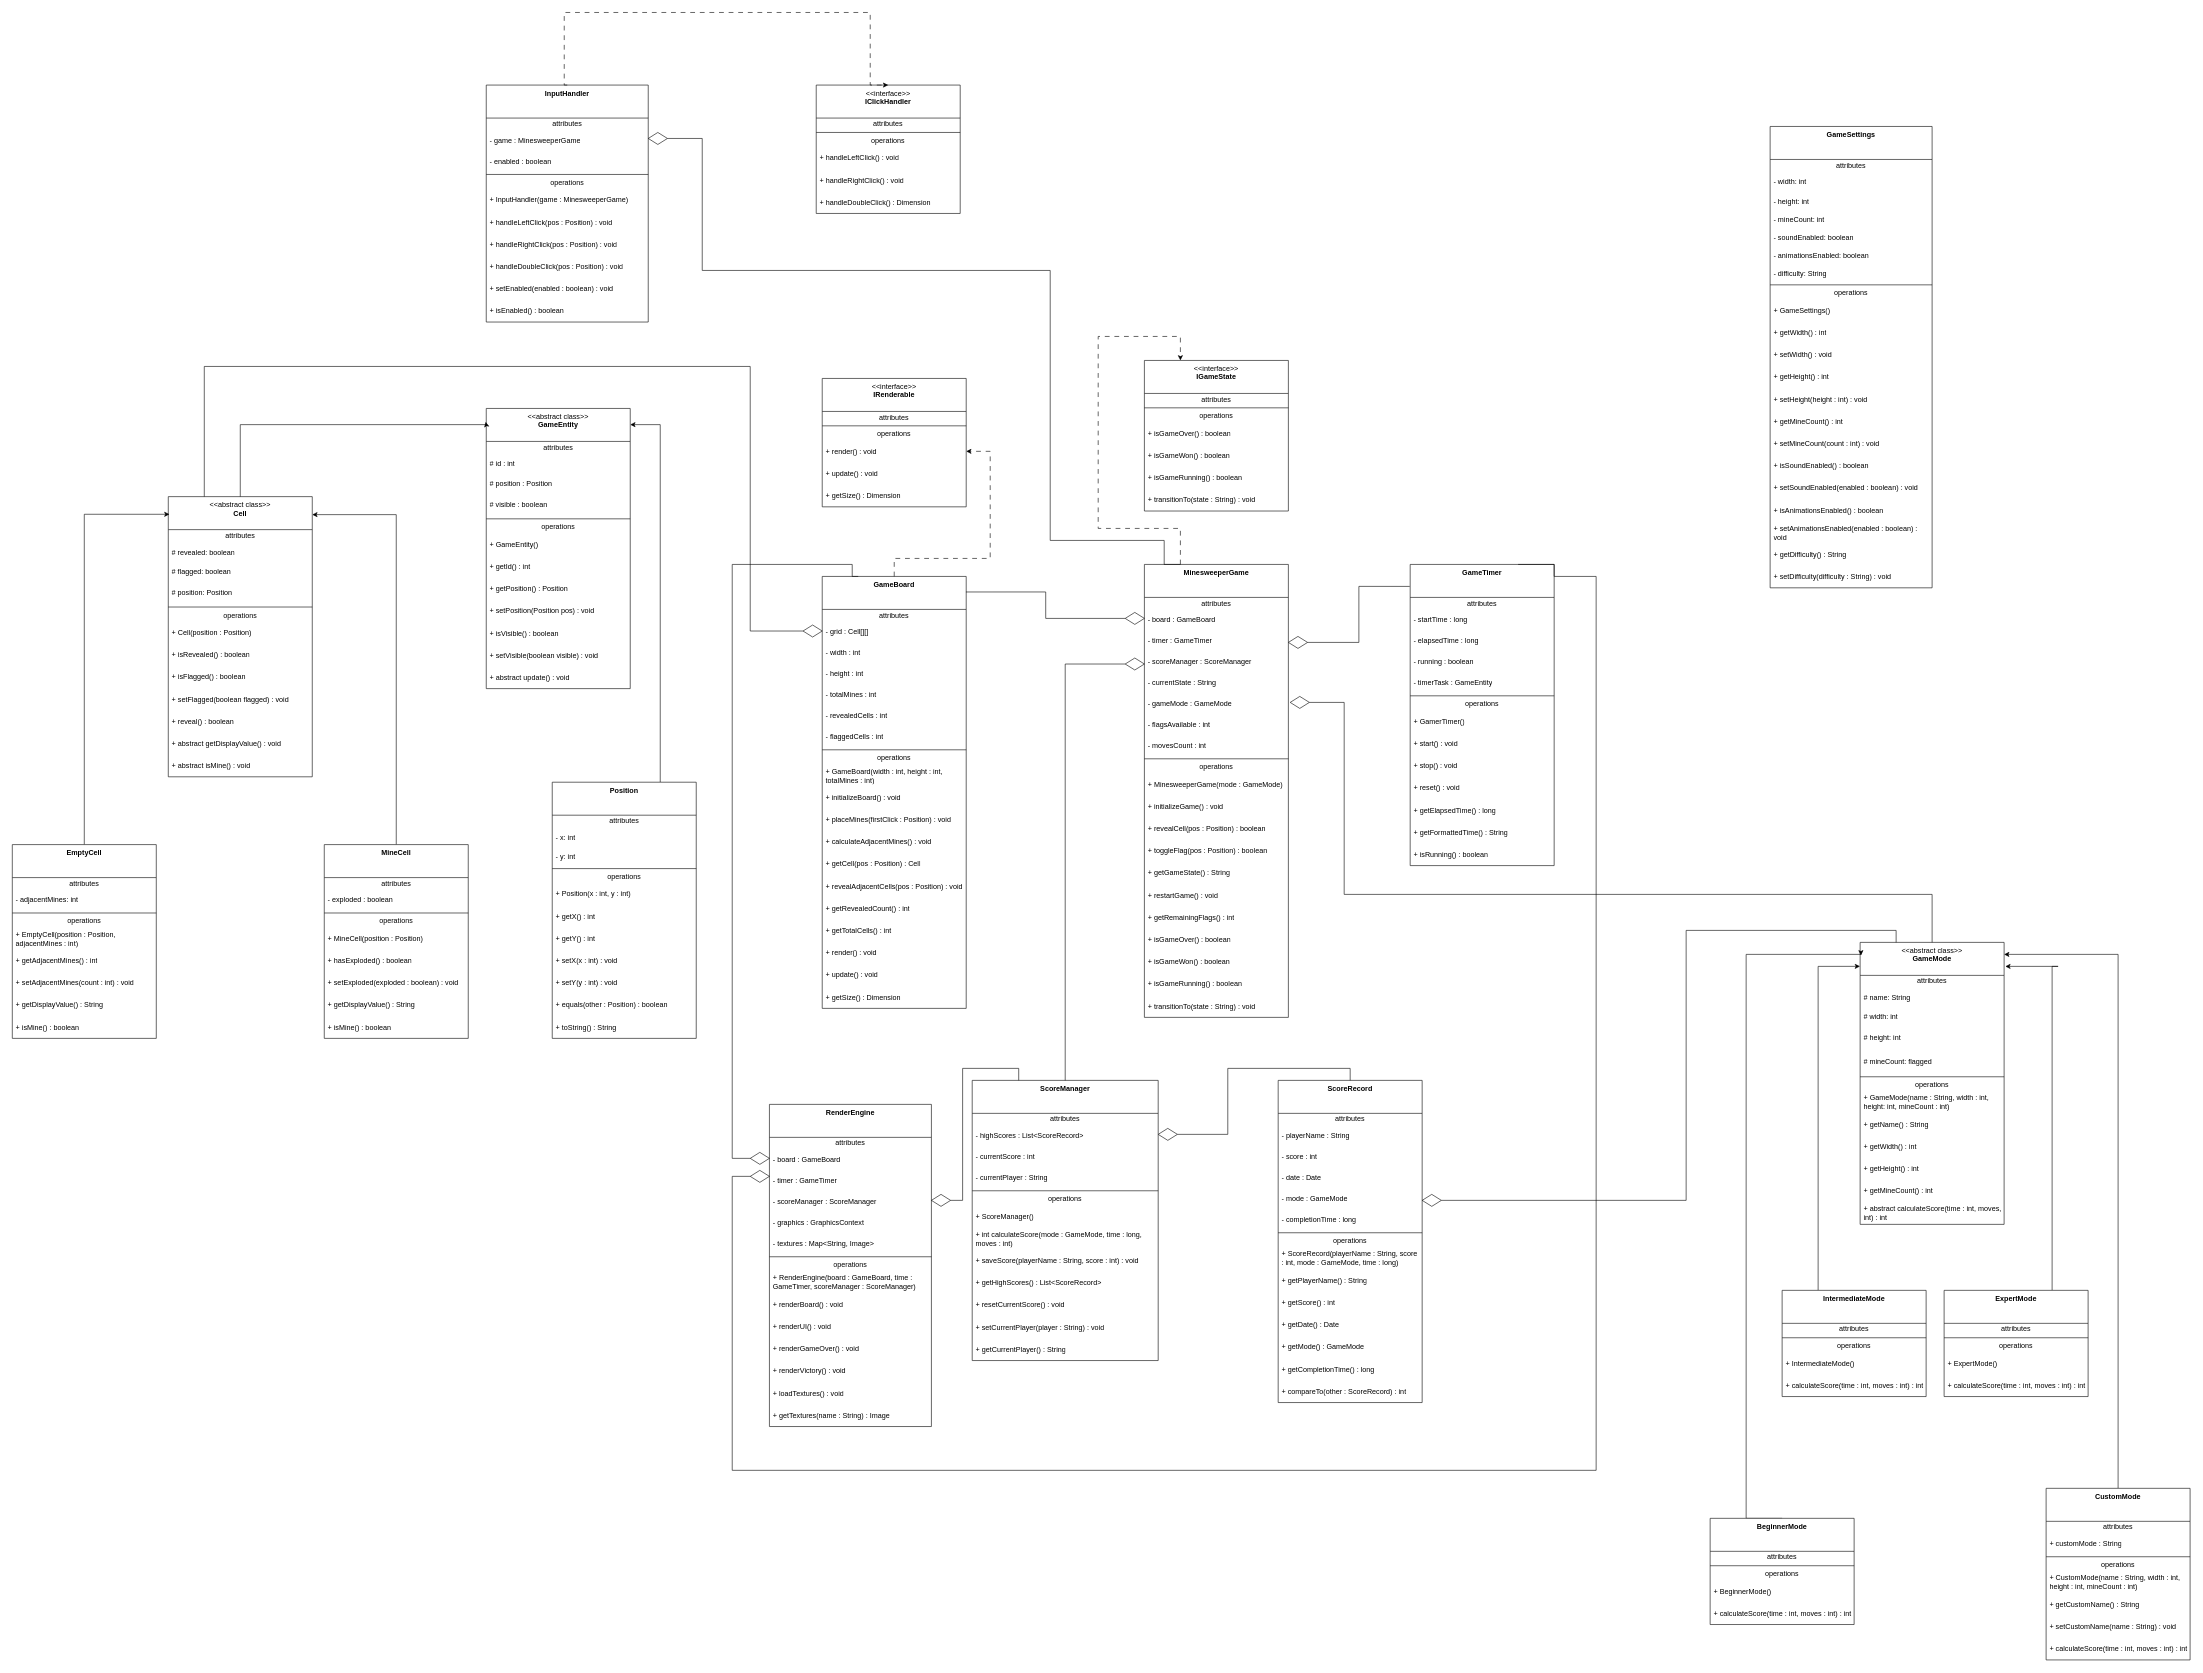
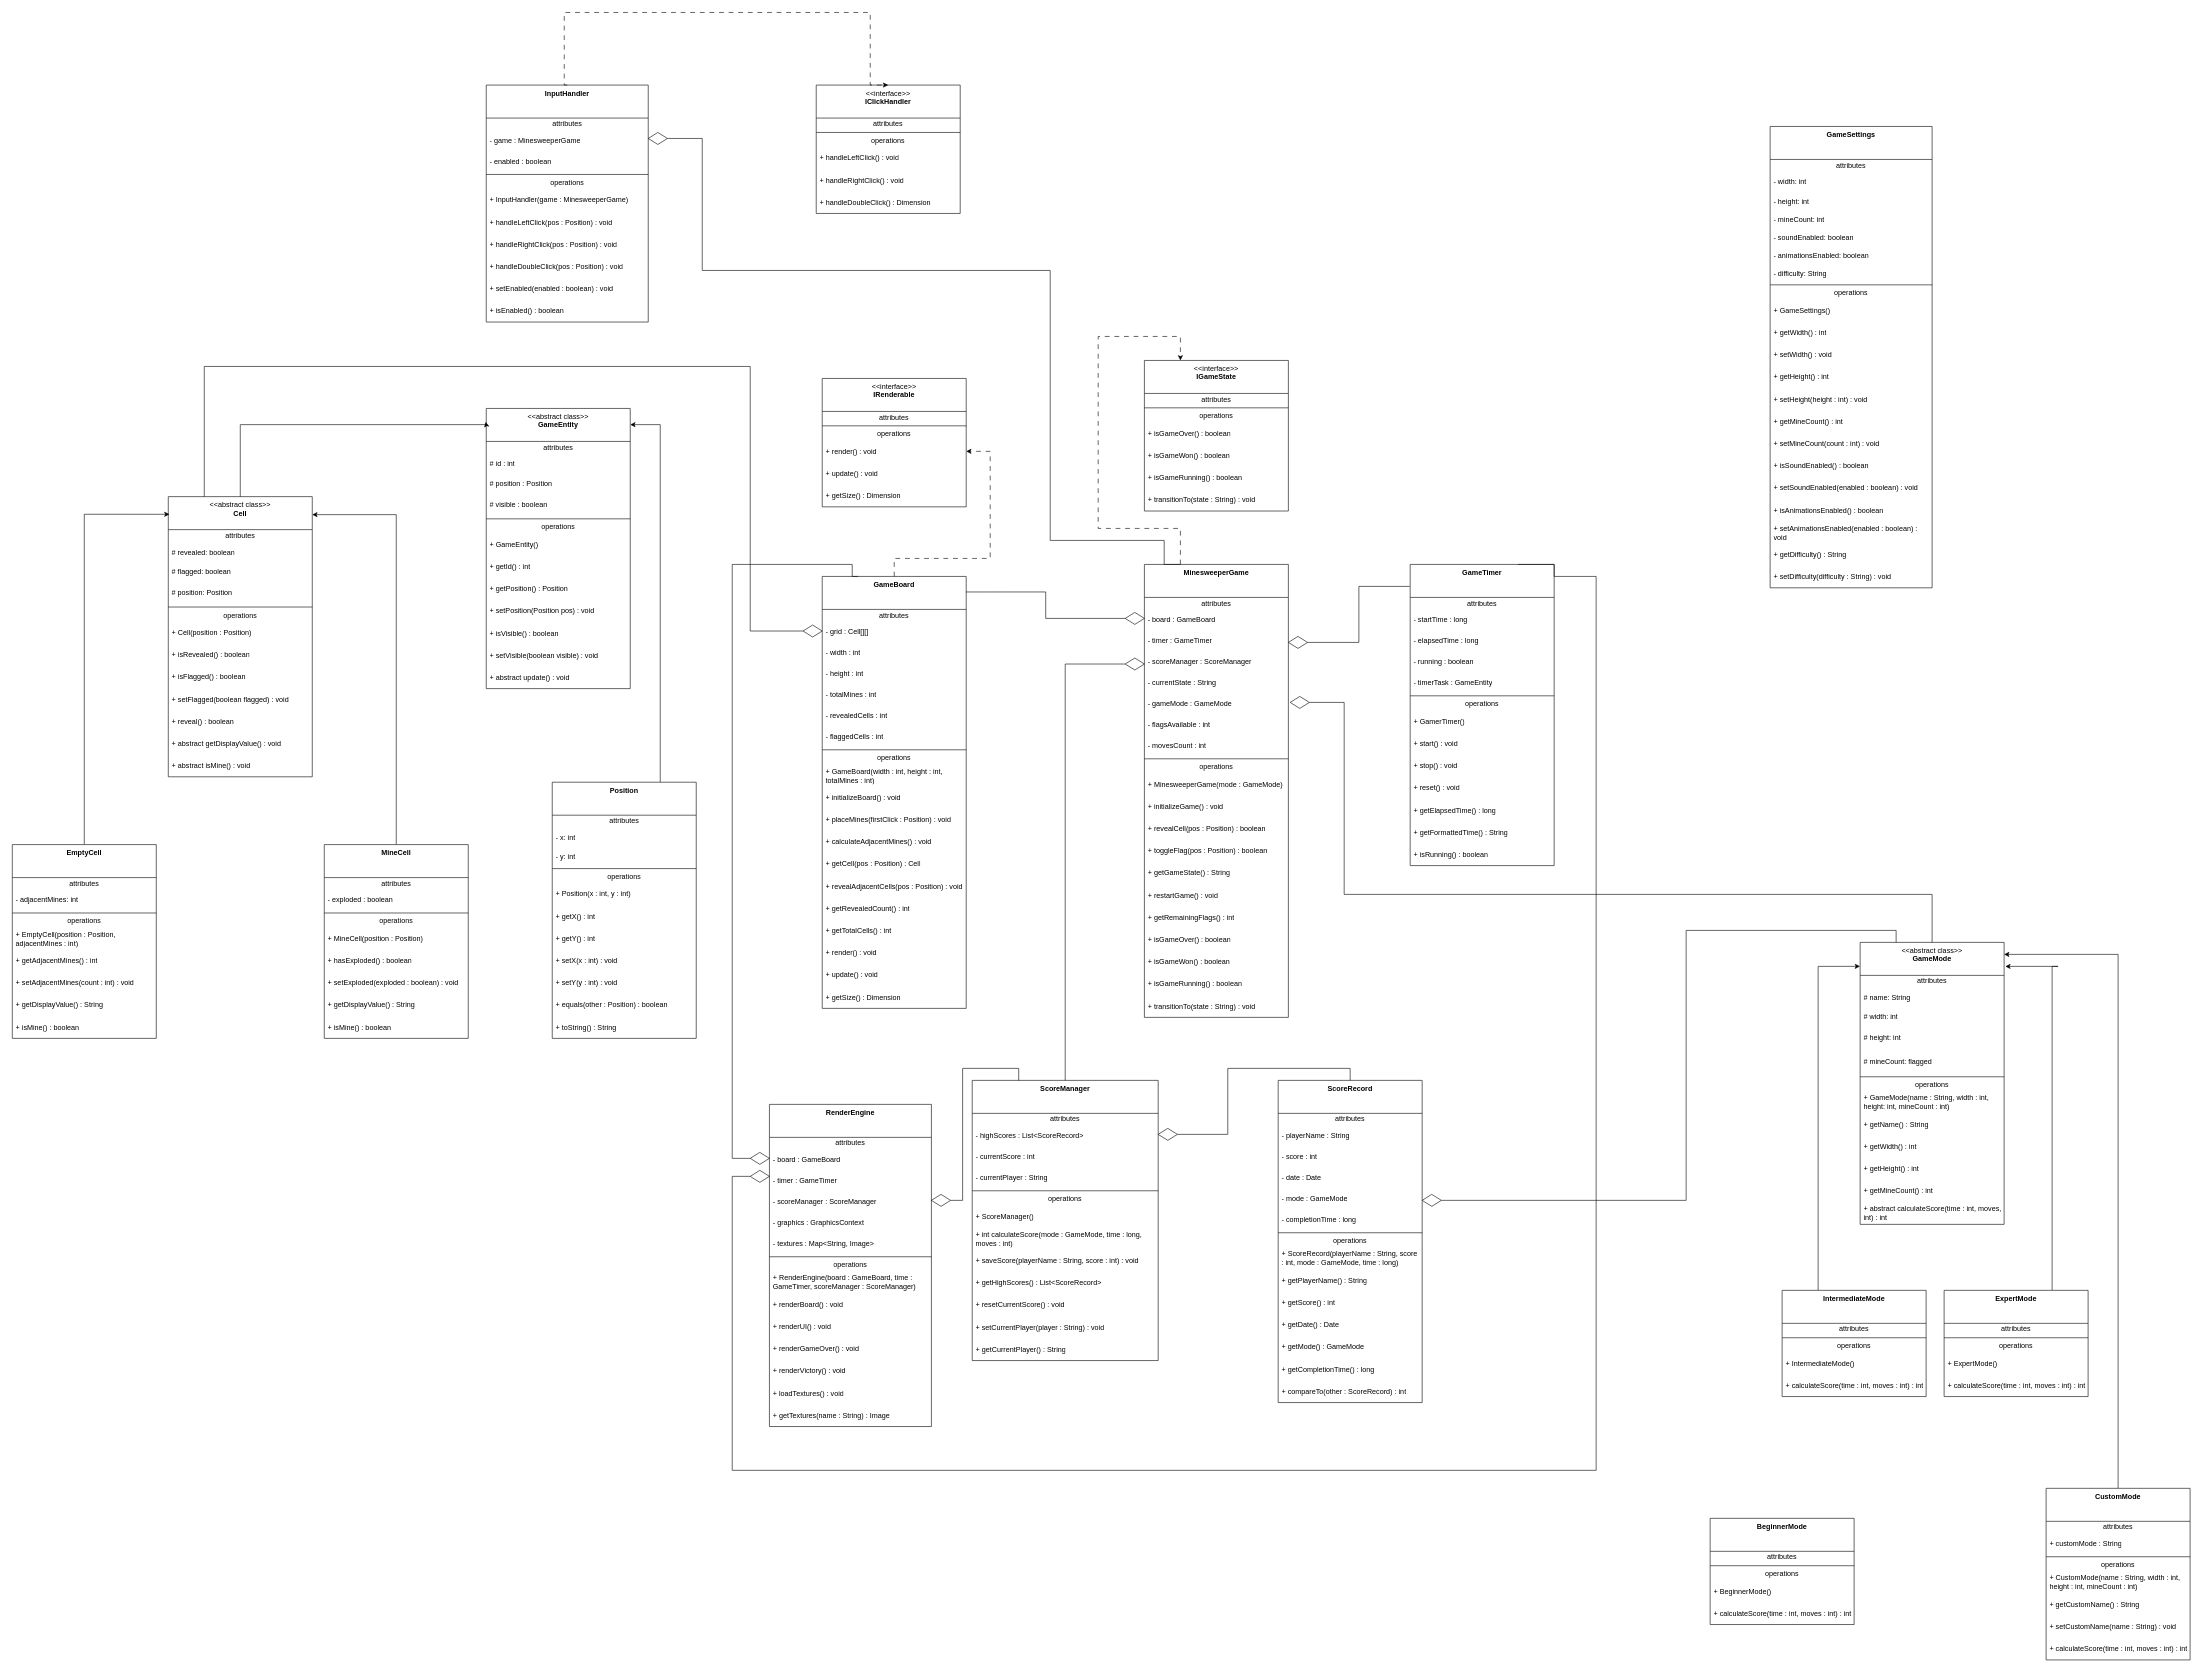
edge "BeginnerMode" -> "<<abstract class>> GameMode": removed
